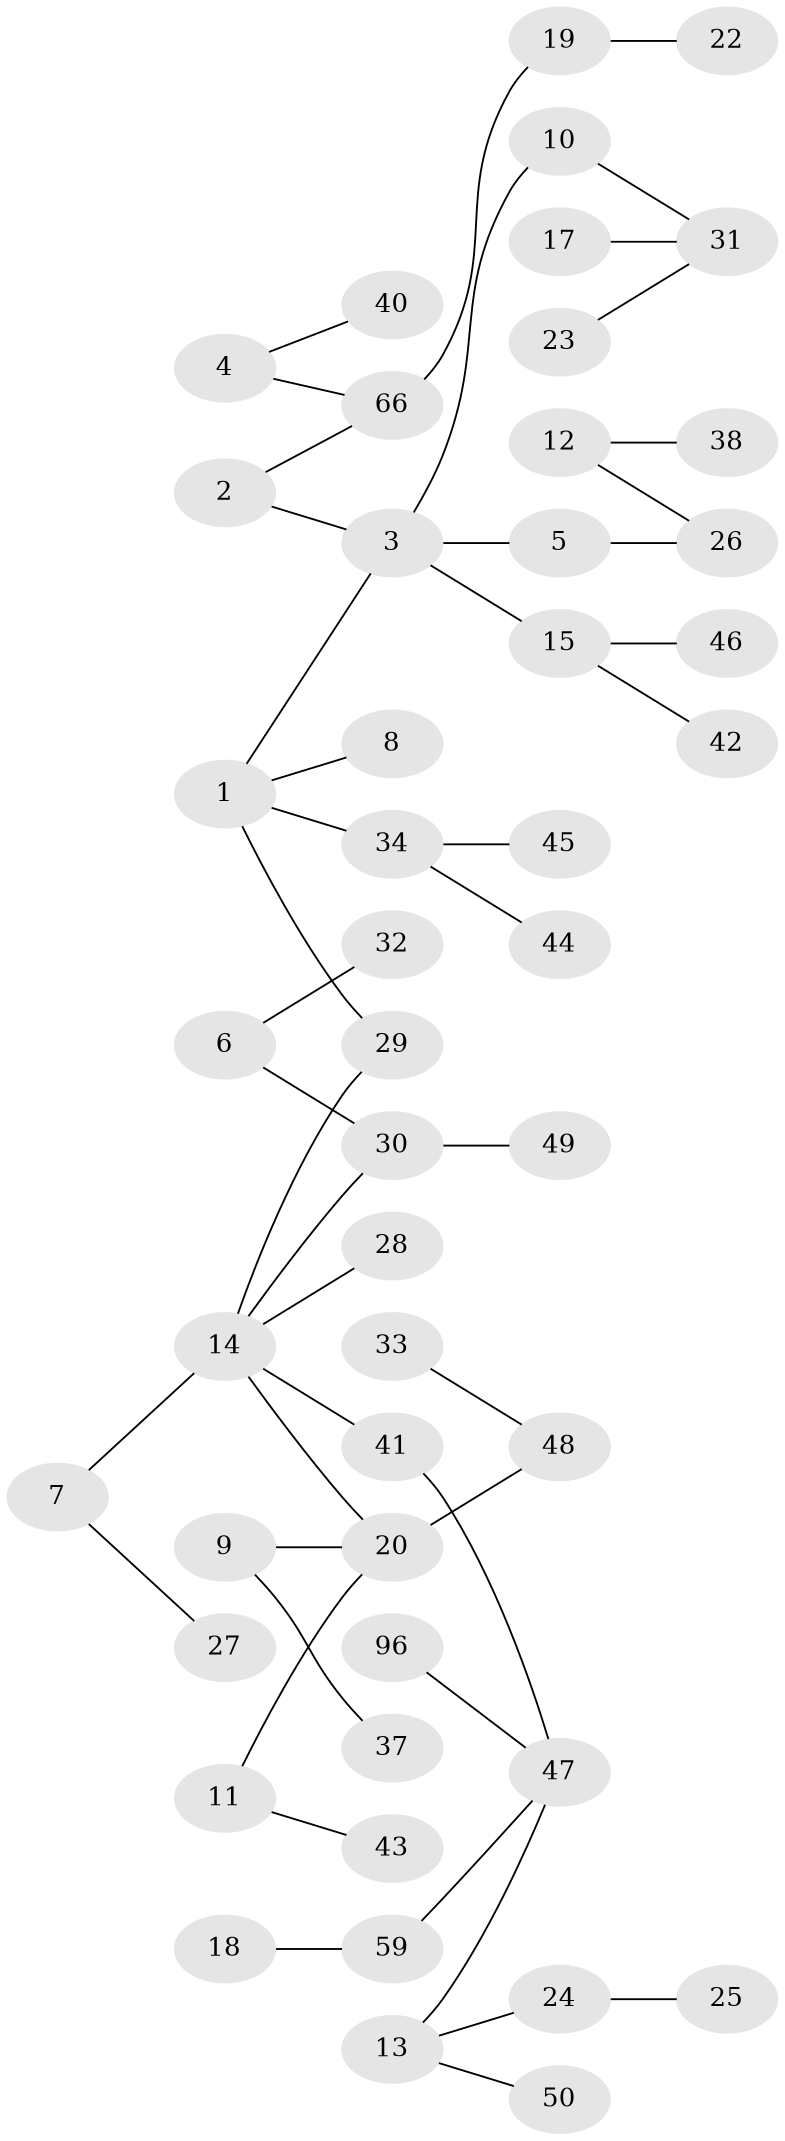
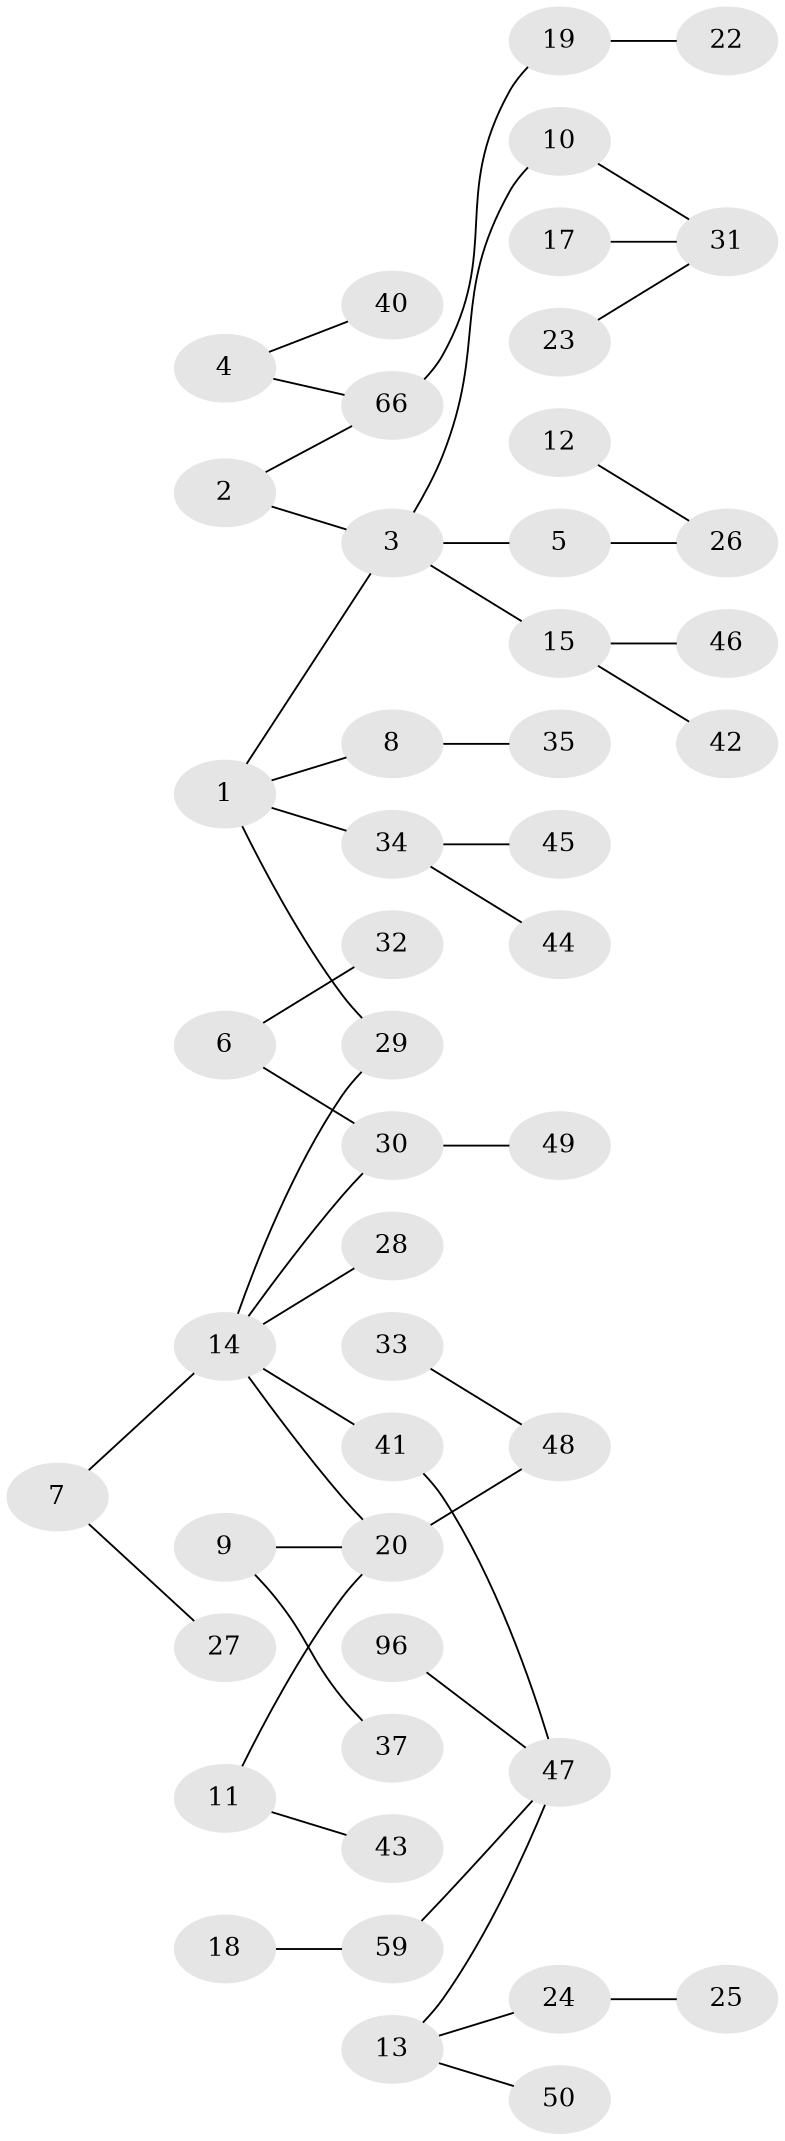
node "38": removed
node "35": added
